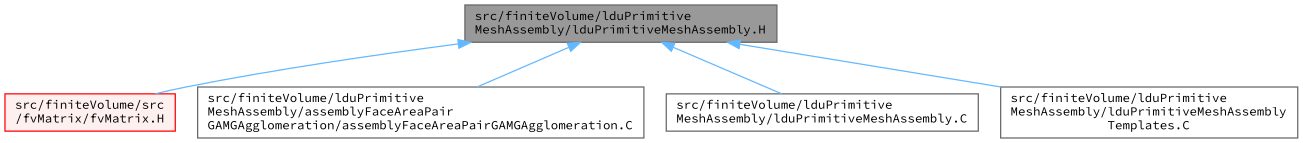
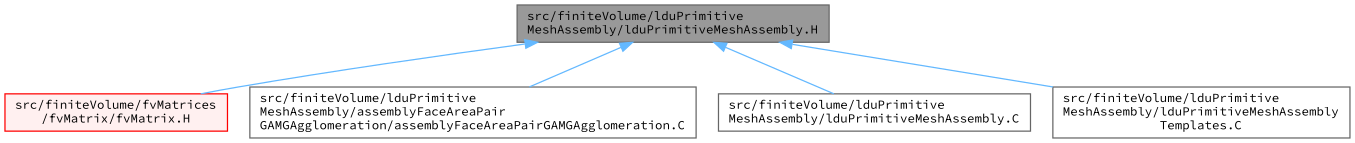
node "src/finiteVolume/src /fvMatrix/fvMatrix.H": label "src/finiteVolume/src /fvMatrix/fvMatrix.H" -> "src/finiteVolume/fvMatrices /fvMatrix/fvMatrix.H"
